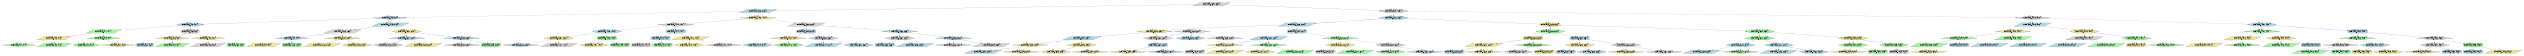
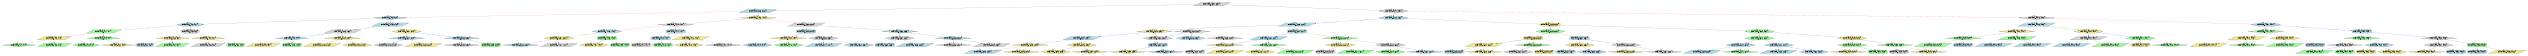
node "Node{data=[9895, 9895]}": shape hexagon -> diamond
